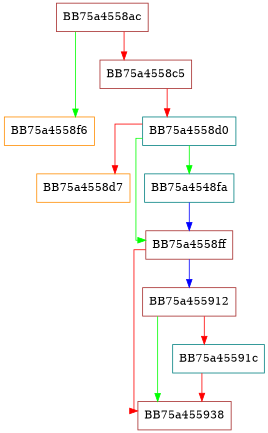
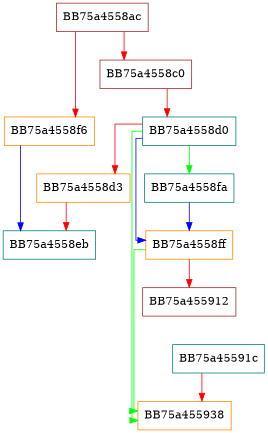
edge "BB75a4558ac" -> "BB75a4558f6": color green -> red
node "BB75a4558c5": label "BB75a4558c5" -> "BB75a4558c0"
edge "BB75a4558d0" -> "BB75a4558ff": color green -> blue
node "BB75a4558d7": label "BB75a4558d7" -> "BB75a4558d3"
node "BB75a4548fa": label "BB75a4548fa" -> "BB75a4558fa"
node "BB75a4558eb": added
node "BB75a4558ff": color brown -> darkorange
edge "BB75a4558ff" -> "BB75a455912": color blue -> red
edge "BB75a4558ff" -> "BB75a455938": color red -> green
edge "BB75a455912" -> "BB75a45591c": removed
edge "BB75a455912" -> "BB75a455938": now "BB75a4558d0" -> "BB75a455938"
node "BB75a455938": color brown -> darkorange
